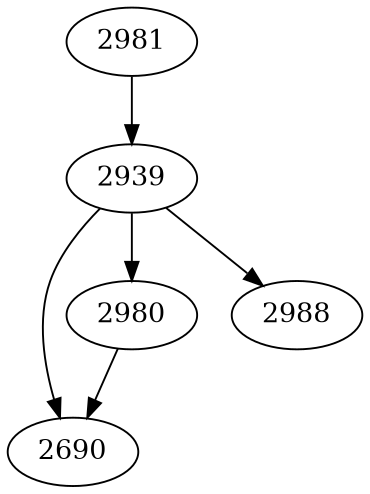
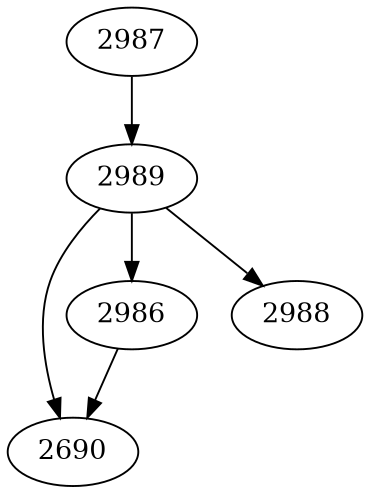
node "2981": label "2981" -> "2987"
node "2939": label "2939" -> "2989"
node "2980": label "2980" -> "2986"
